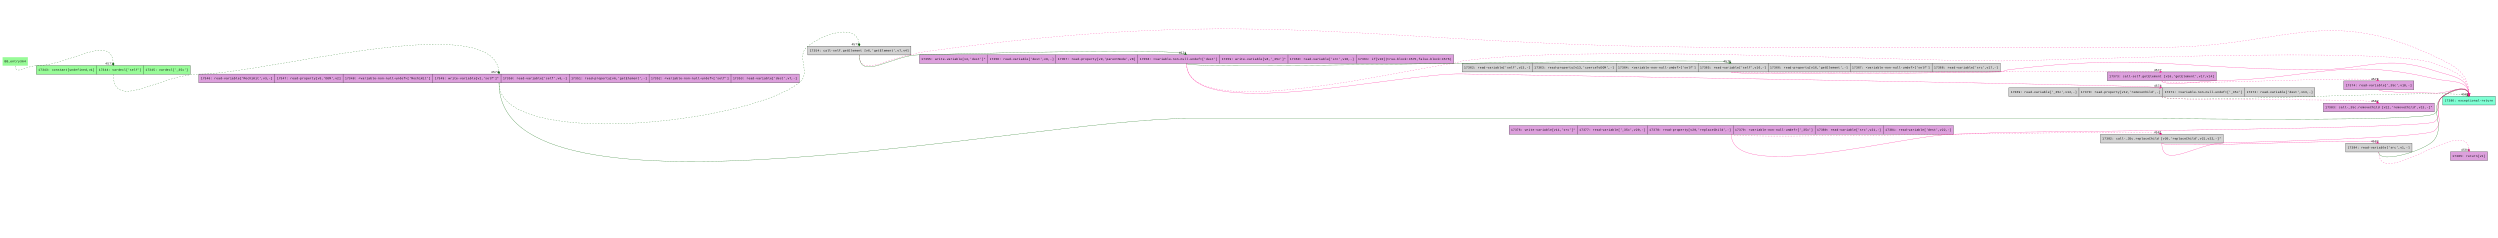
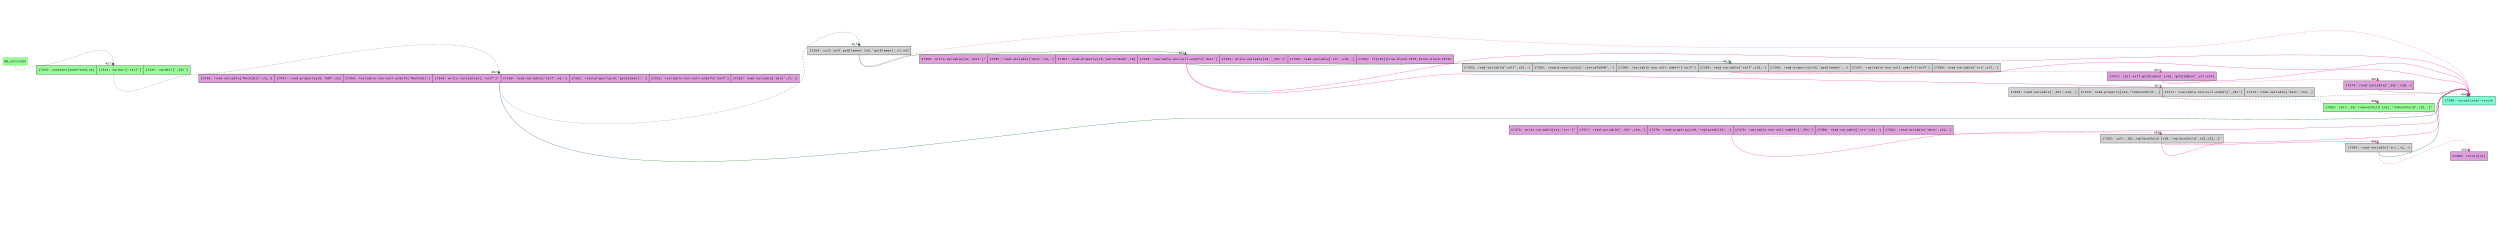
edge "17355: write-variable[v4,'dest']*" -> "17386: exceptional-return": style dashed -> solid
node "17383: call-_35c.removeChild [v12,'removeChild',v13,-]*": fillcolor plum -> palegreen
edge "17383: call-_35c.removeChild [v12,'removeChild',v13,-]*" -> "17386: exceptional-return": added
